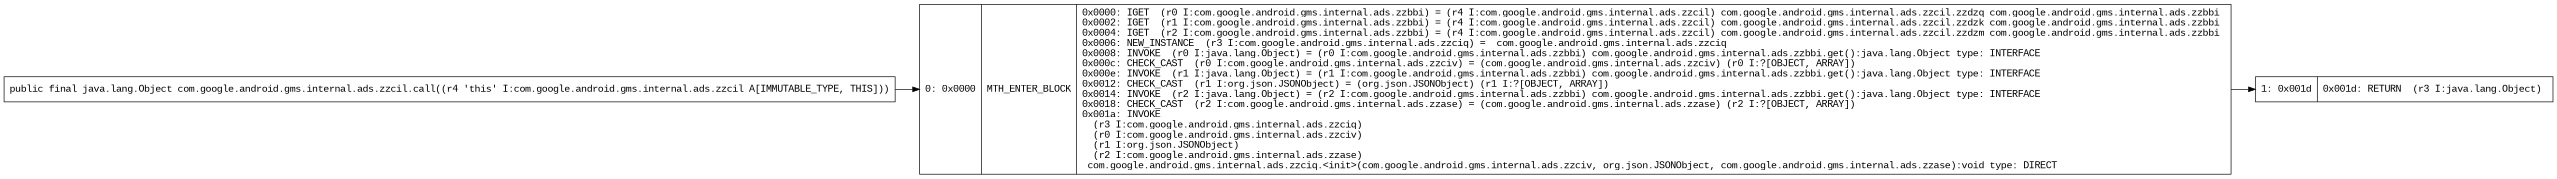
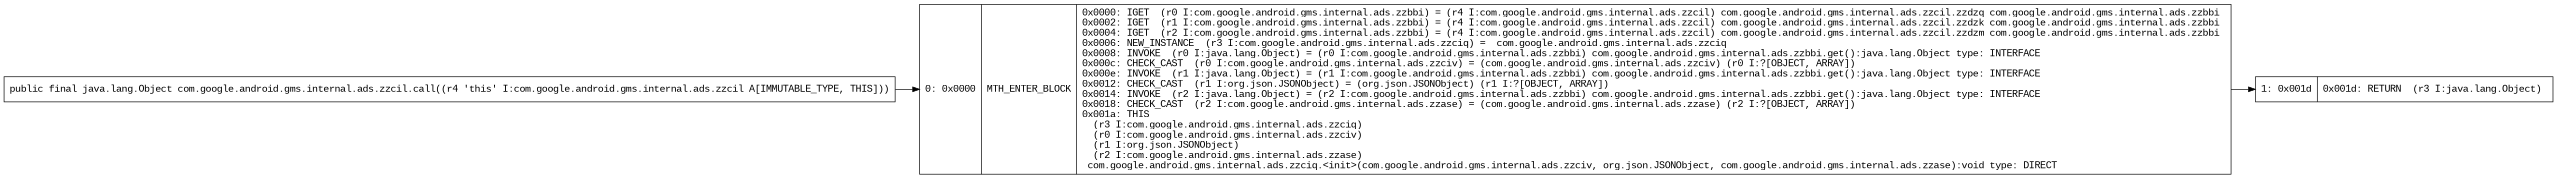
node "0: 0x0000": text "0x001a: INVOKE" -> "0x001a: THIS"
